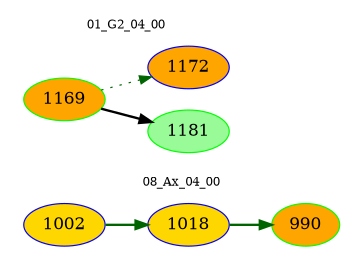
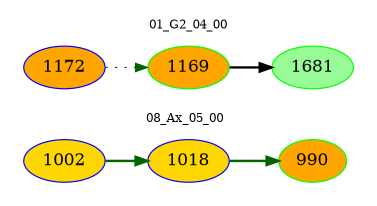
edge "1169" -> "1172": reversed
node "1181": label "1181" -> "1681"
cluster "08_Ax_04_00": label "08_Ax_04_00" -> "08_Ax_05_00"
